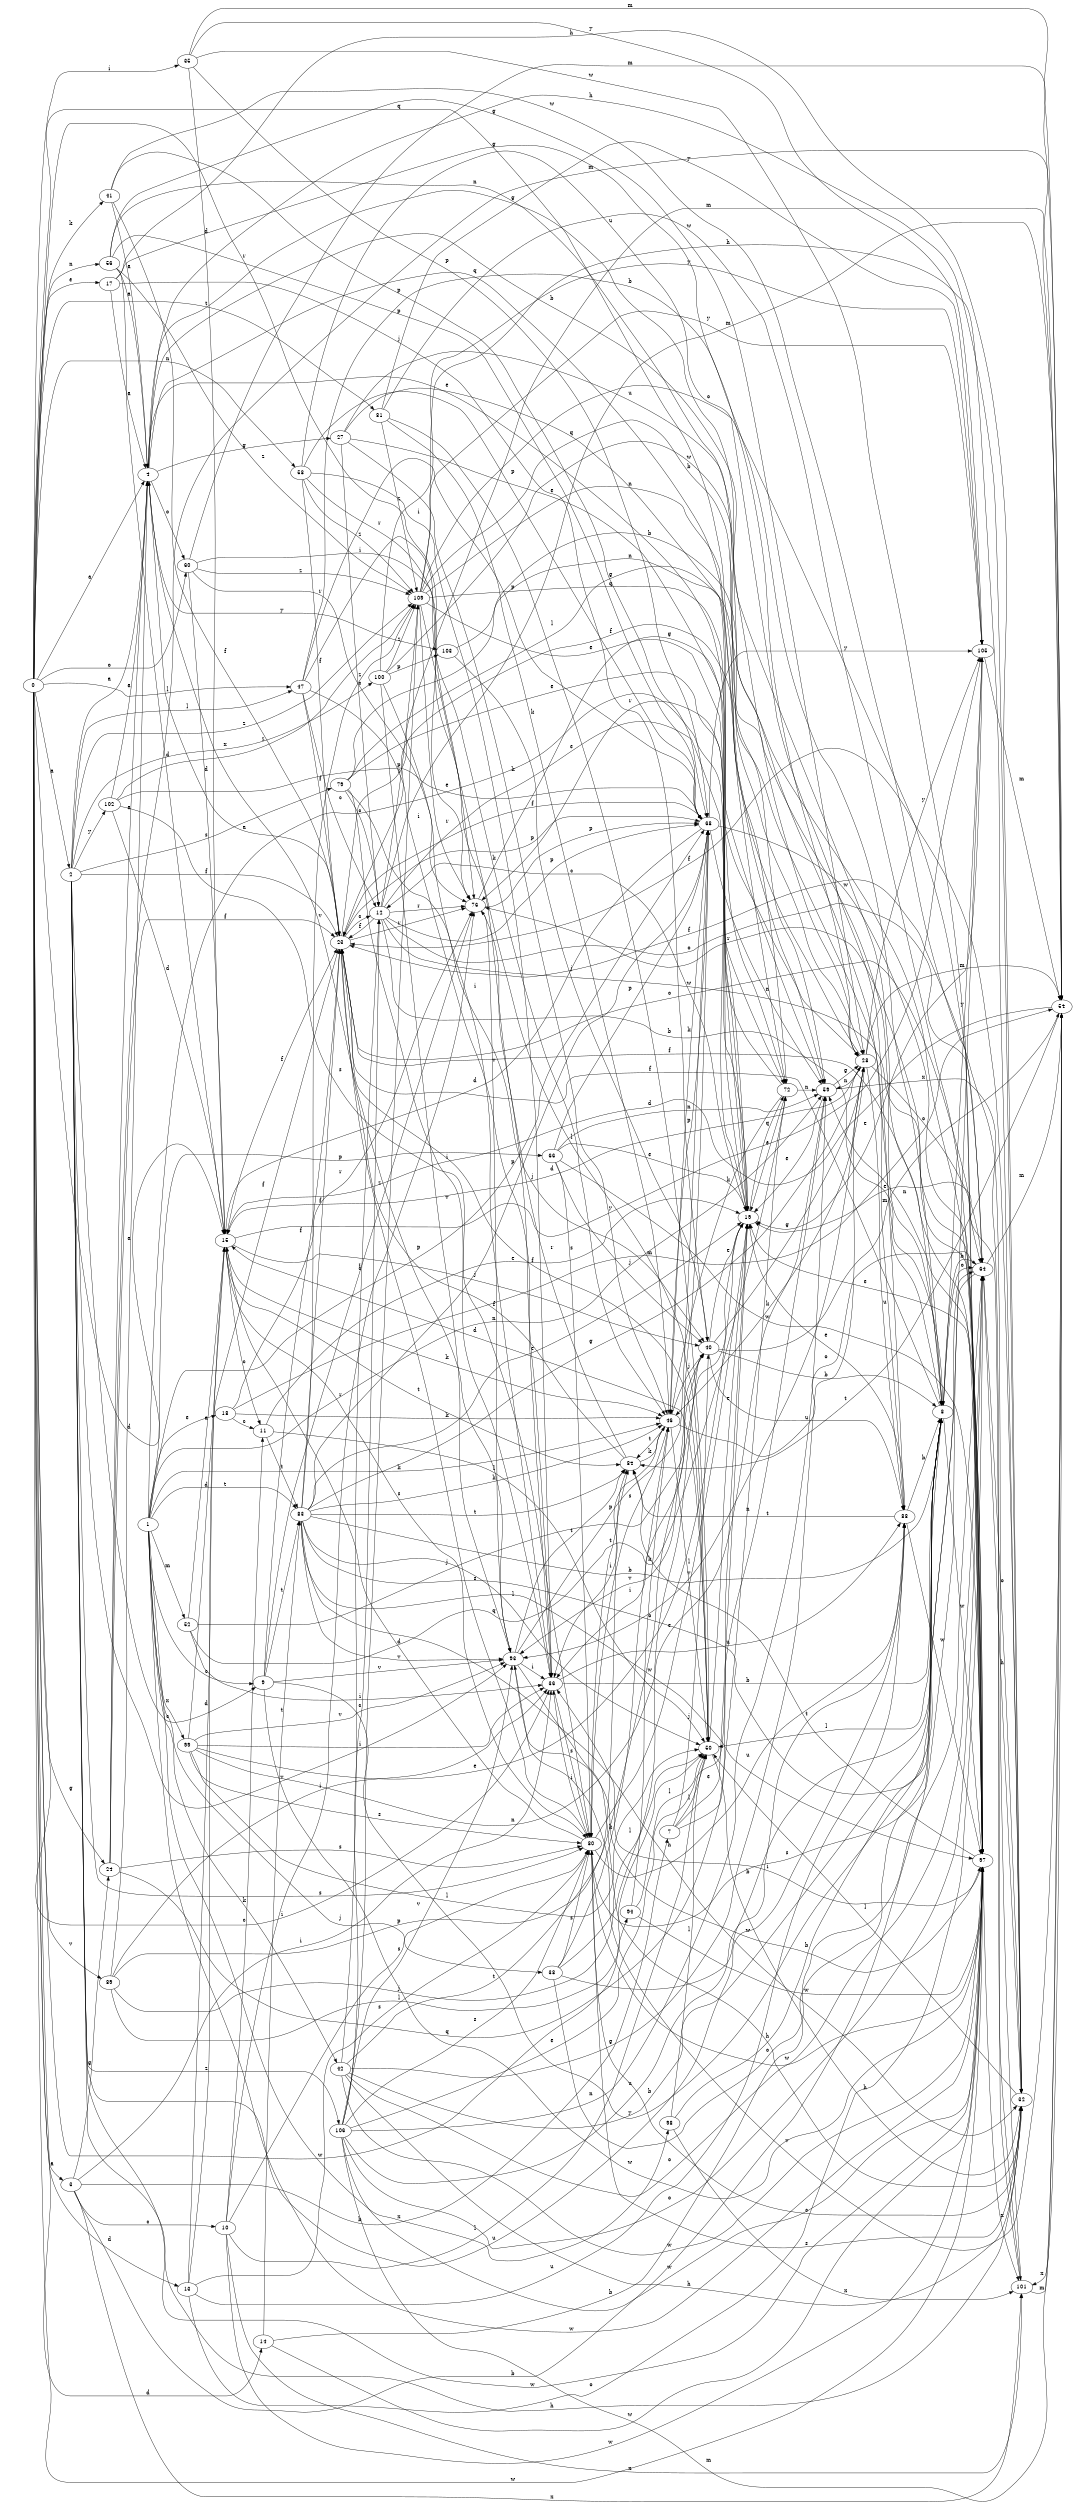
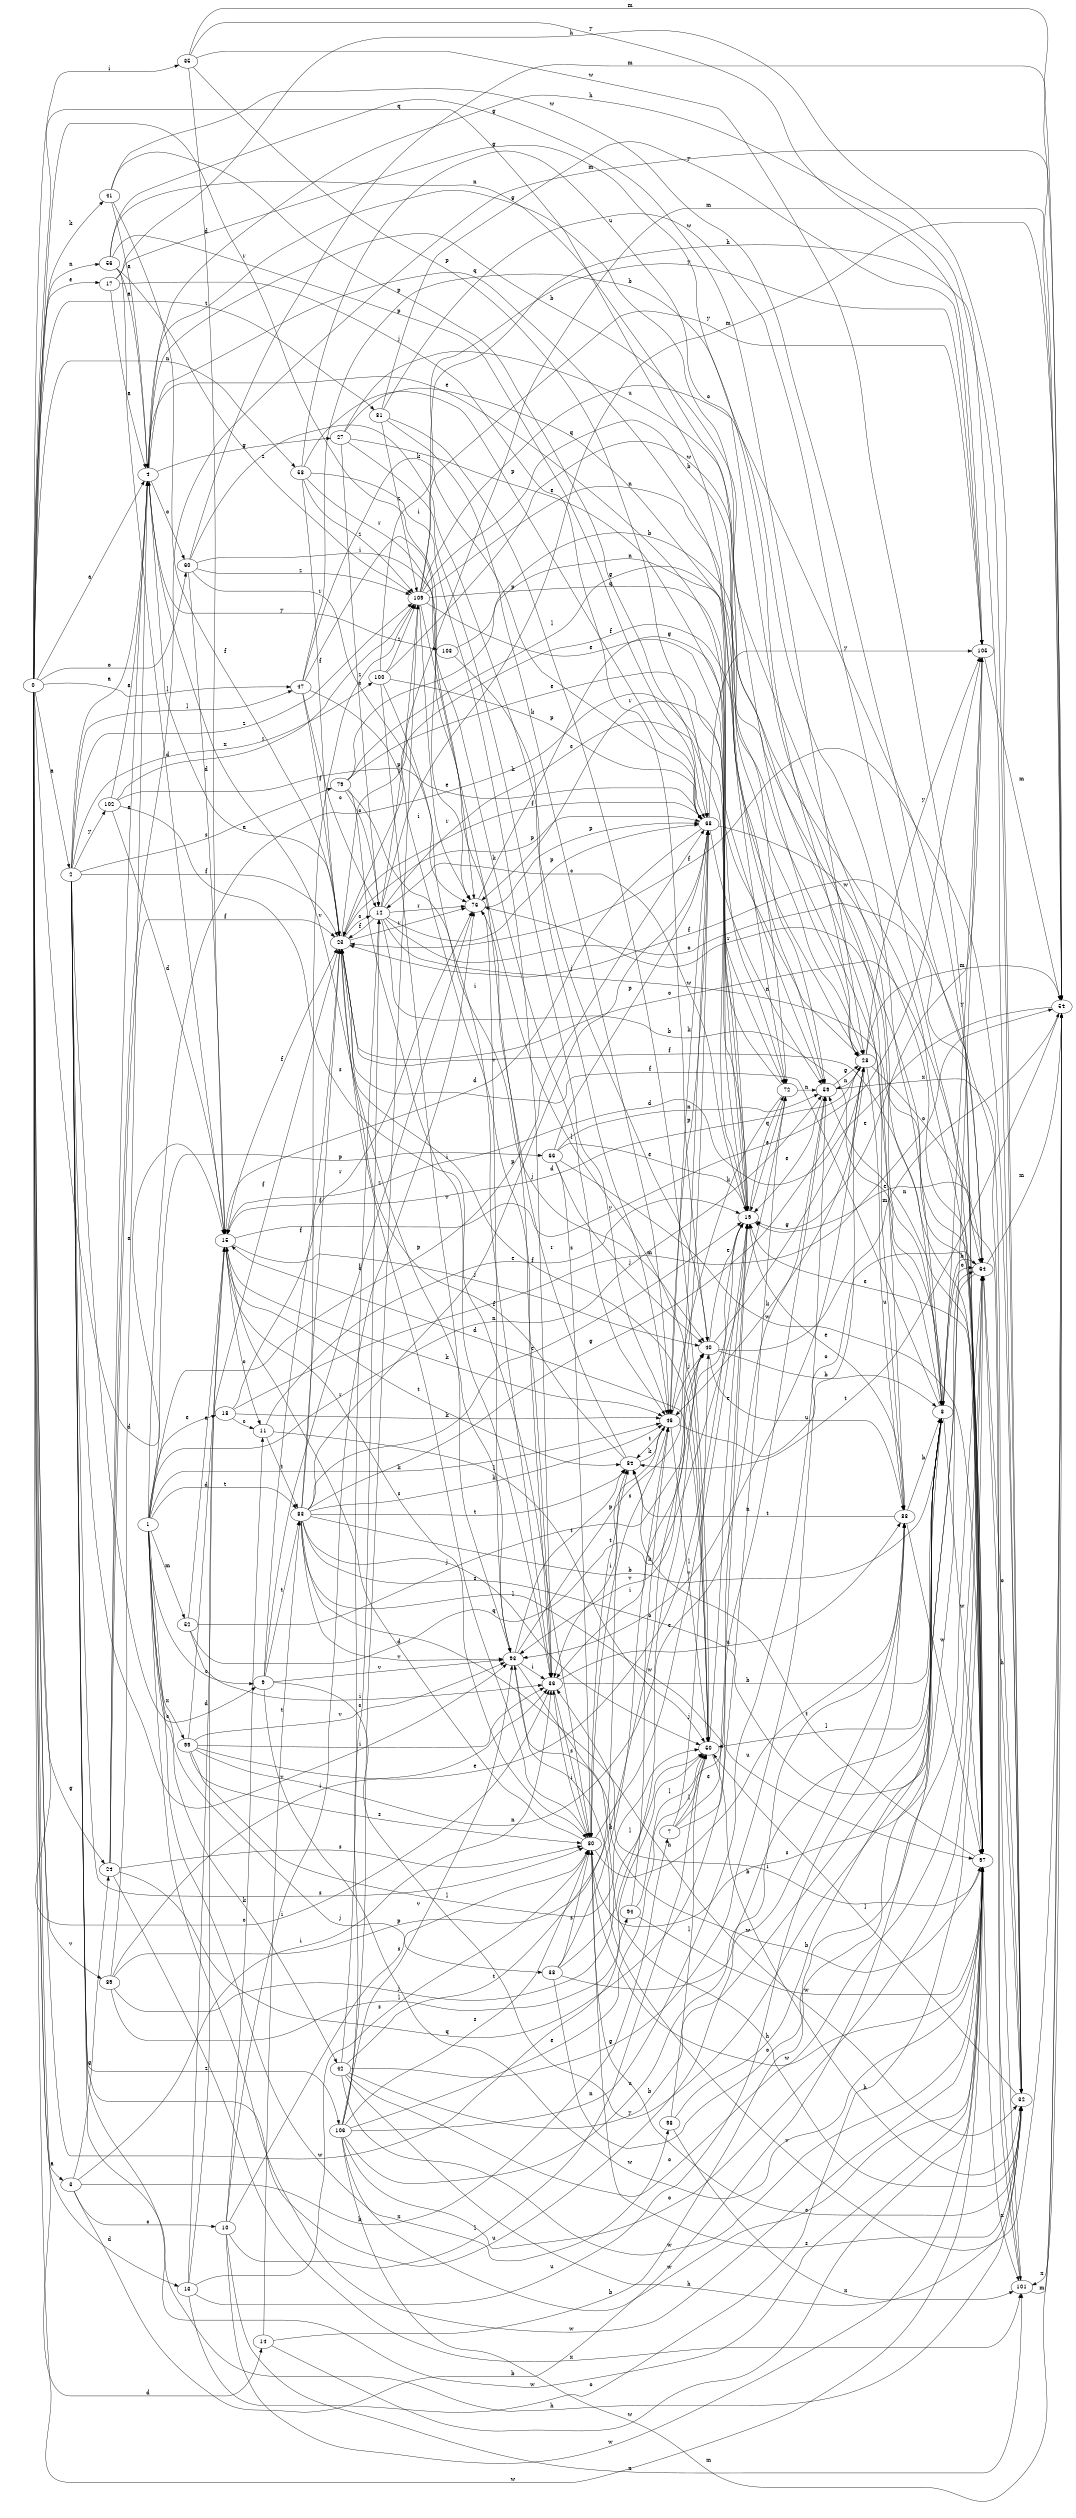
edge "100" -> "103": now "100" -> "68"
edge "60" -> "46": added, label "k"
edge "3" -> "101": now "24" -> "101"
